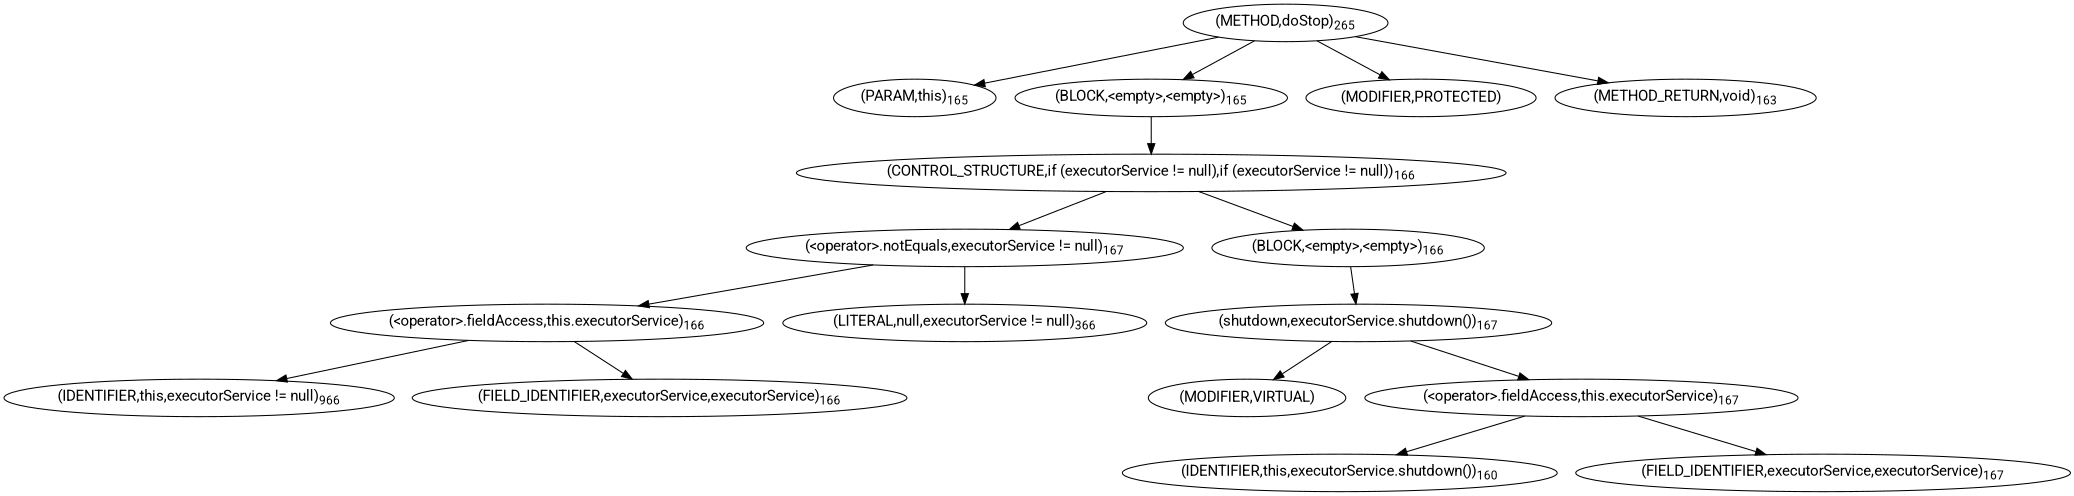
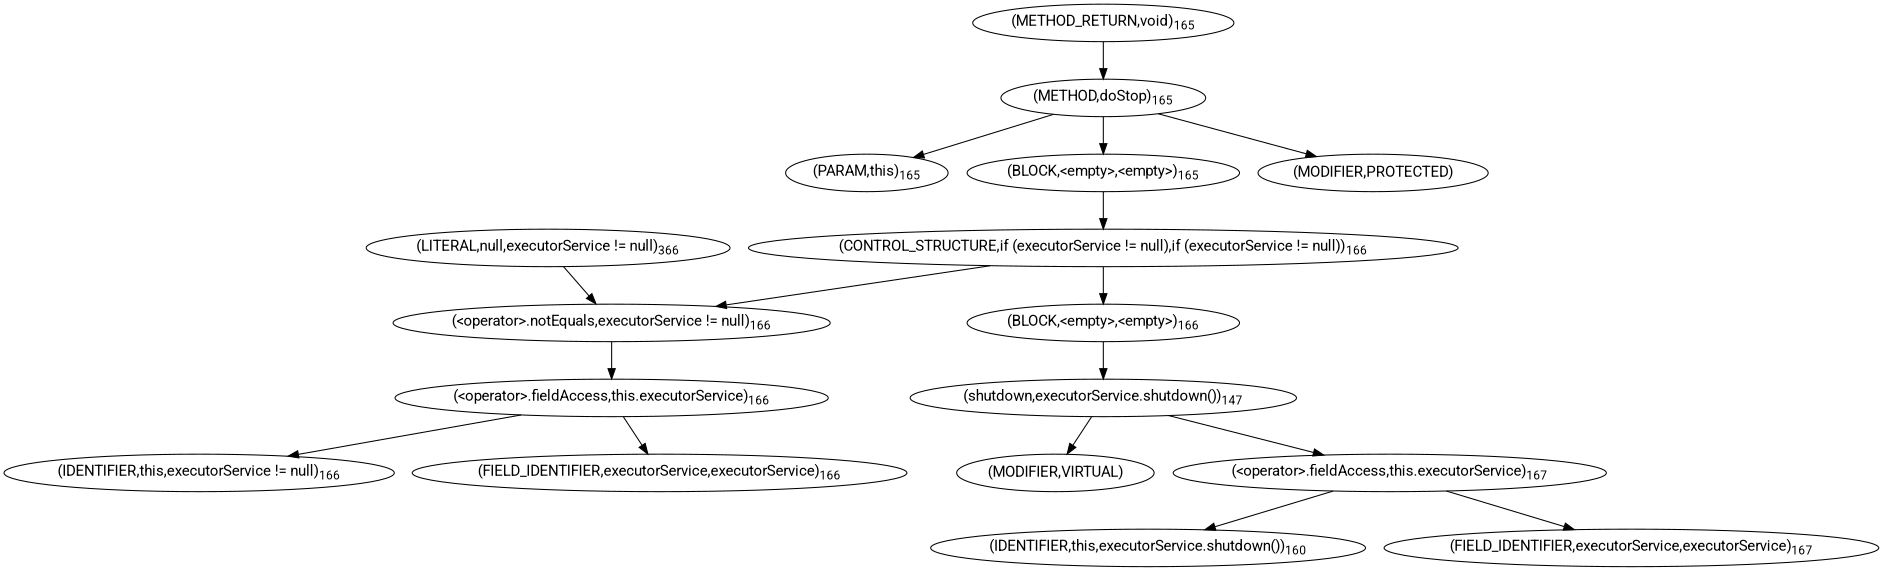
node "(METHOD,doStop)": text "265" -> "165"
edge "(METHOD,doStop)" -> "(METHOD_RETURN,void)": reversed
node "(METHOD_RETURN,void)": text "163" -> "165"
node "(<operator>.notEquals,executorService != null)": text "167" -> "166"
edge "(<operator>.notEquals,executorService != null)" -> "(LITERAL,null,executorService != null)": reversed
node "(shutdown,executorService.shutdown())": text "167" -> "147"
node "(IDENTIFIER,this,executorService != null)": text "966" -> "166"
